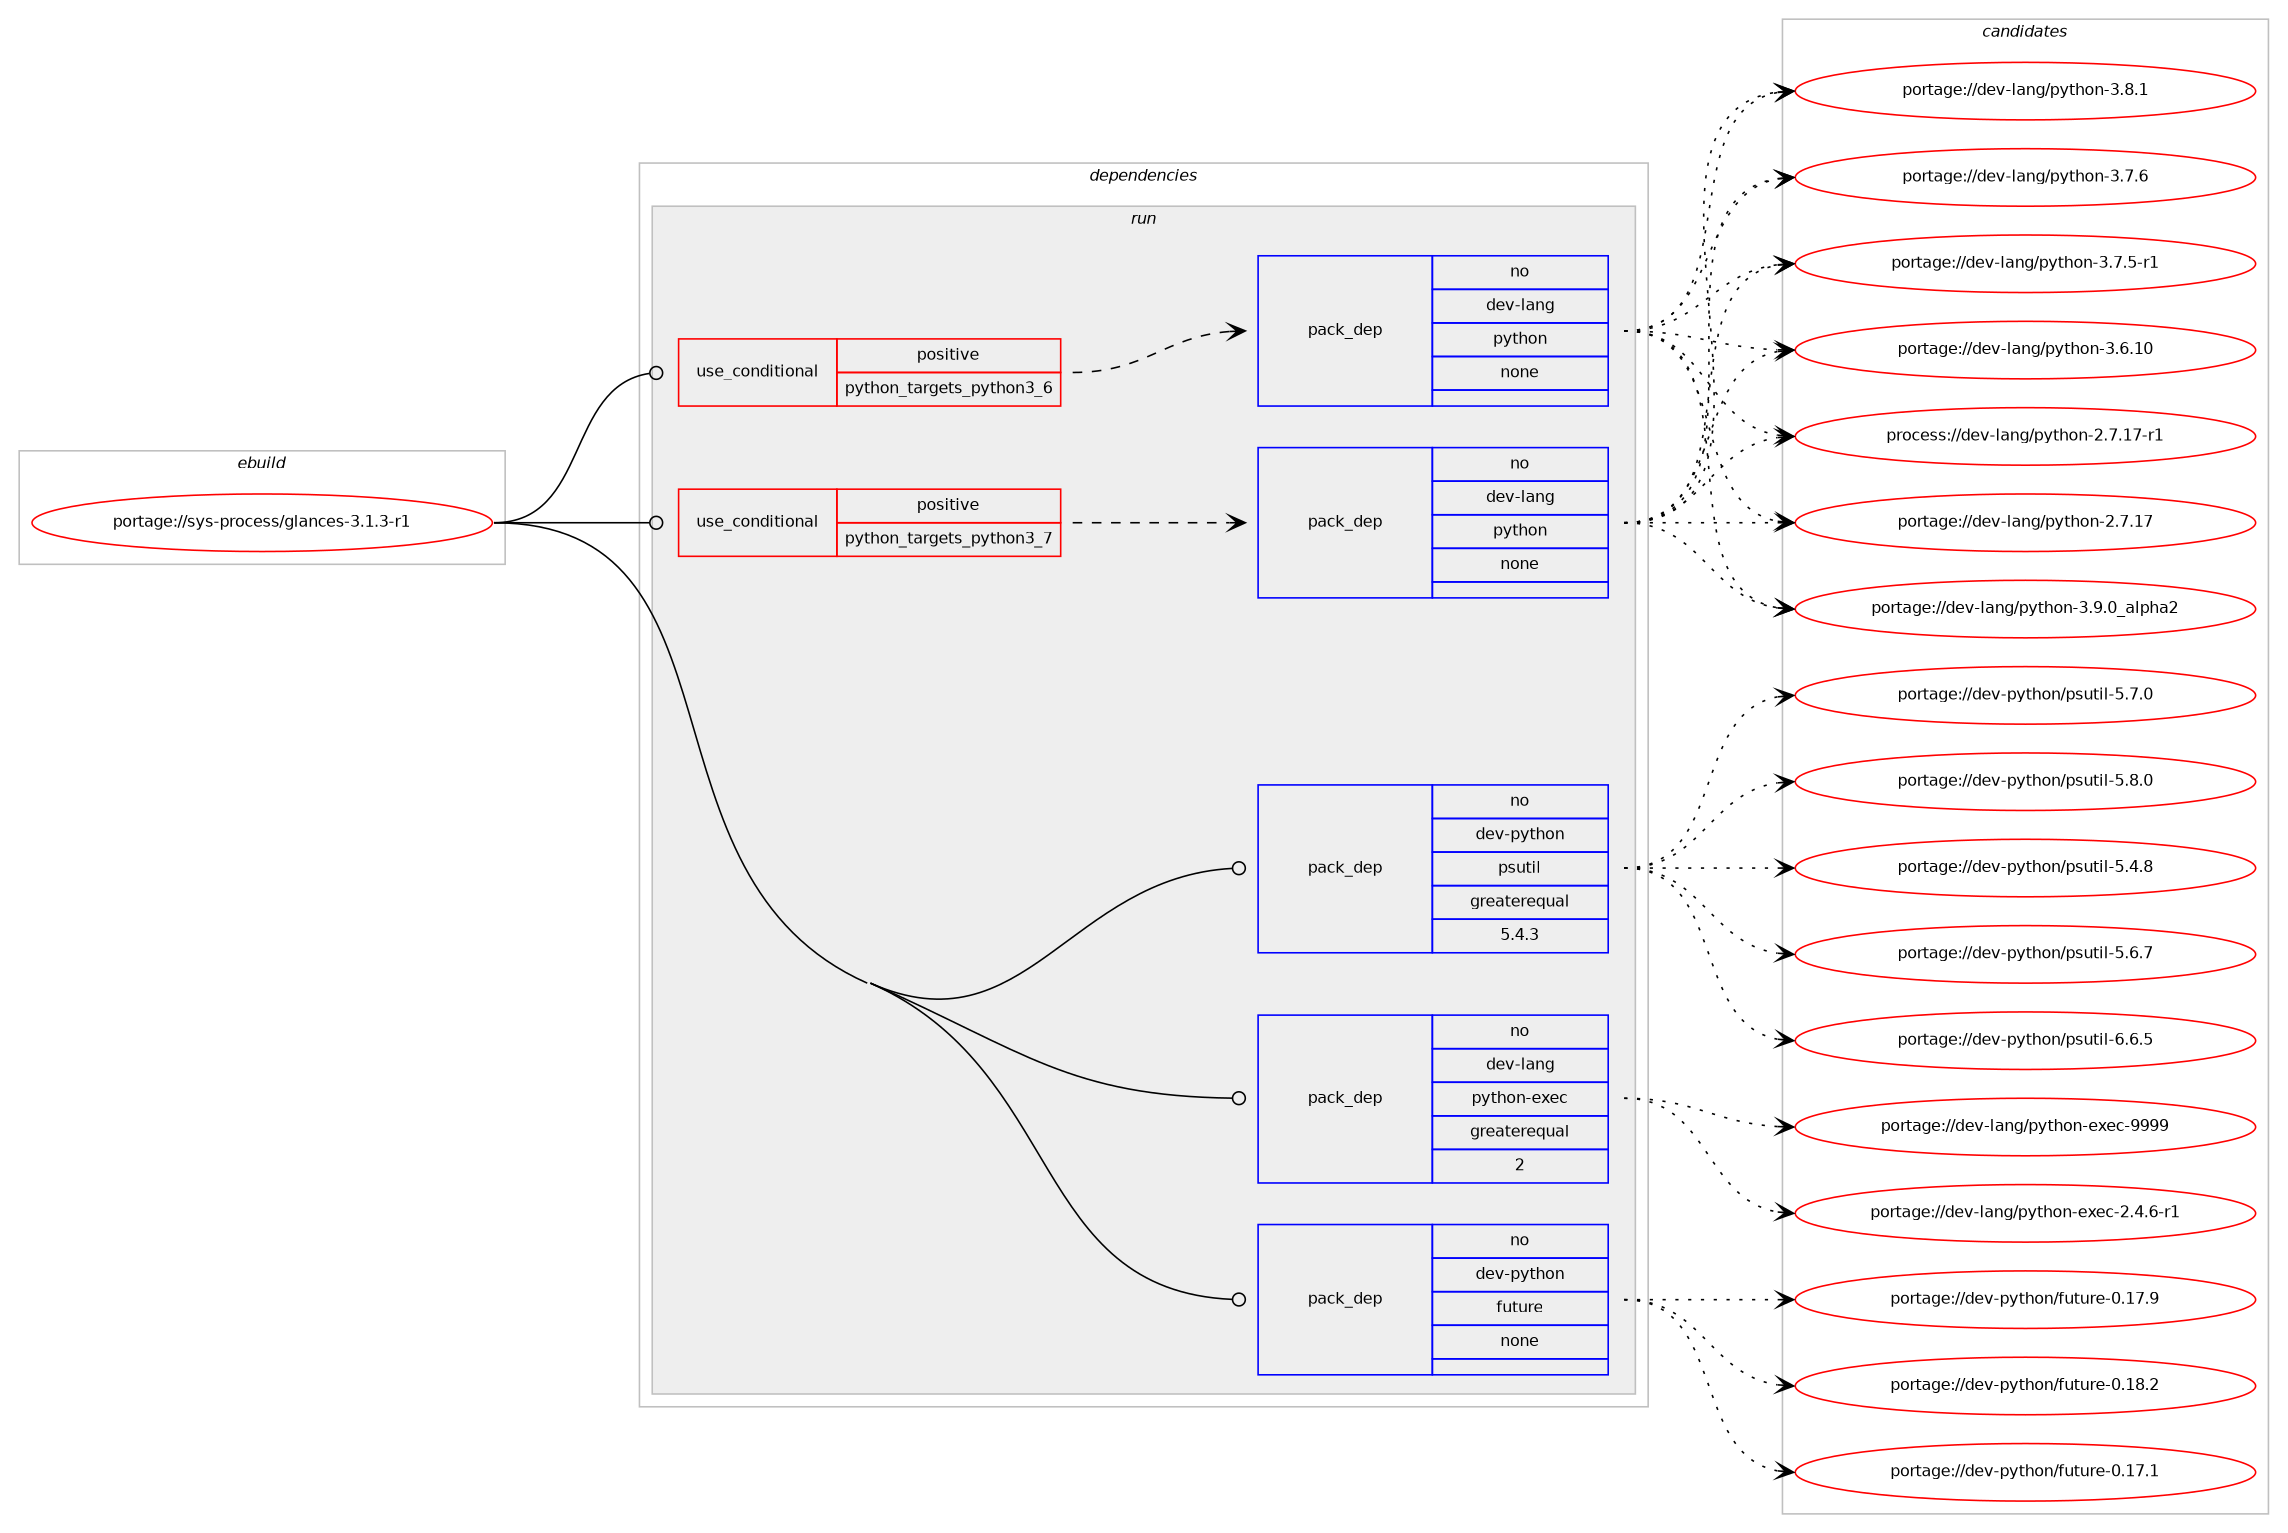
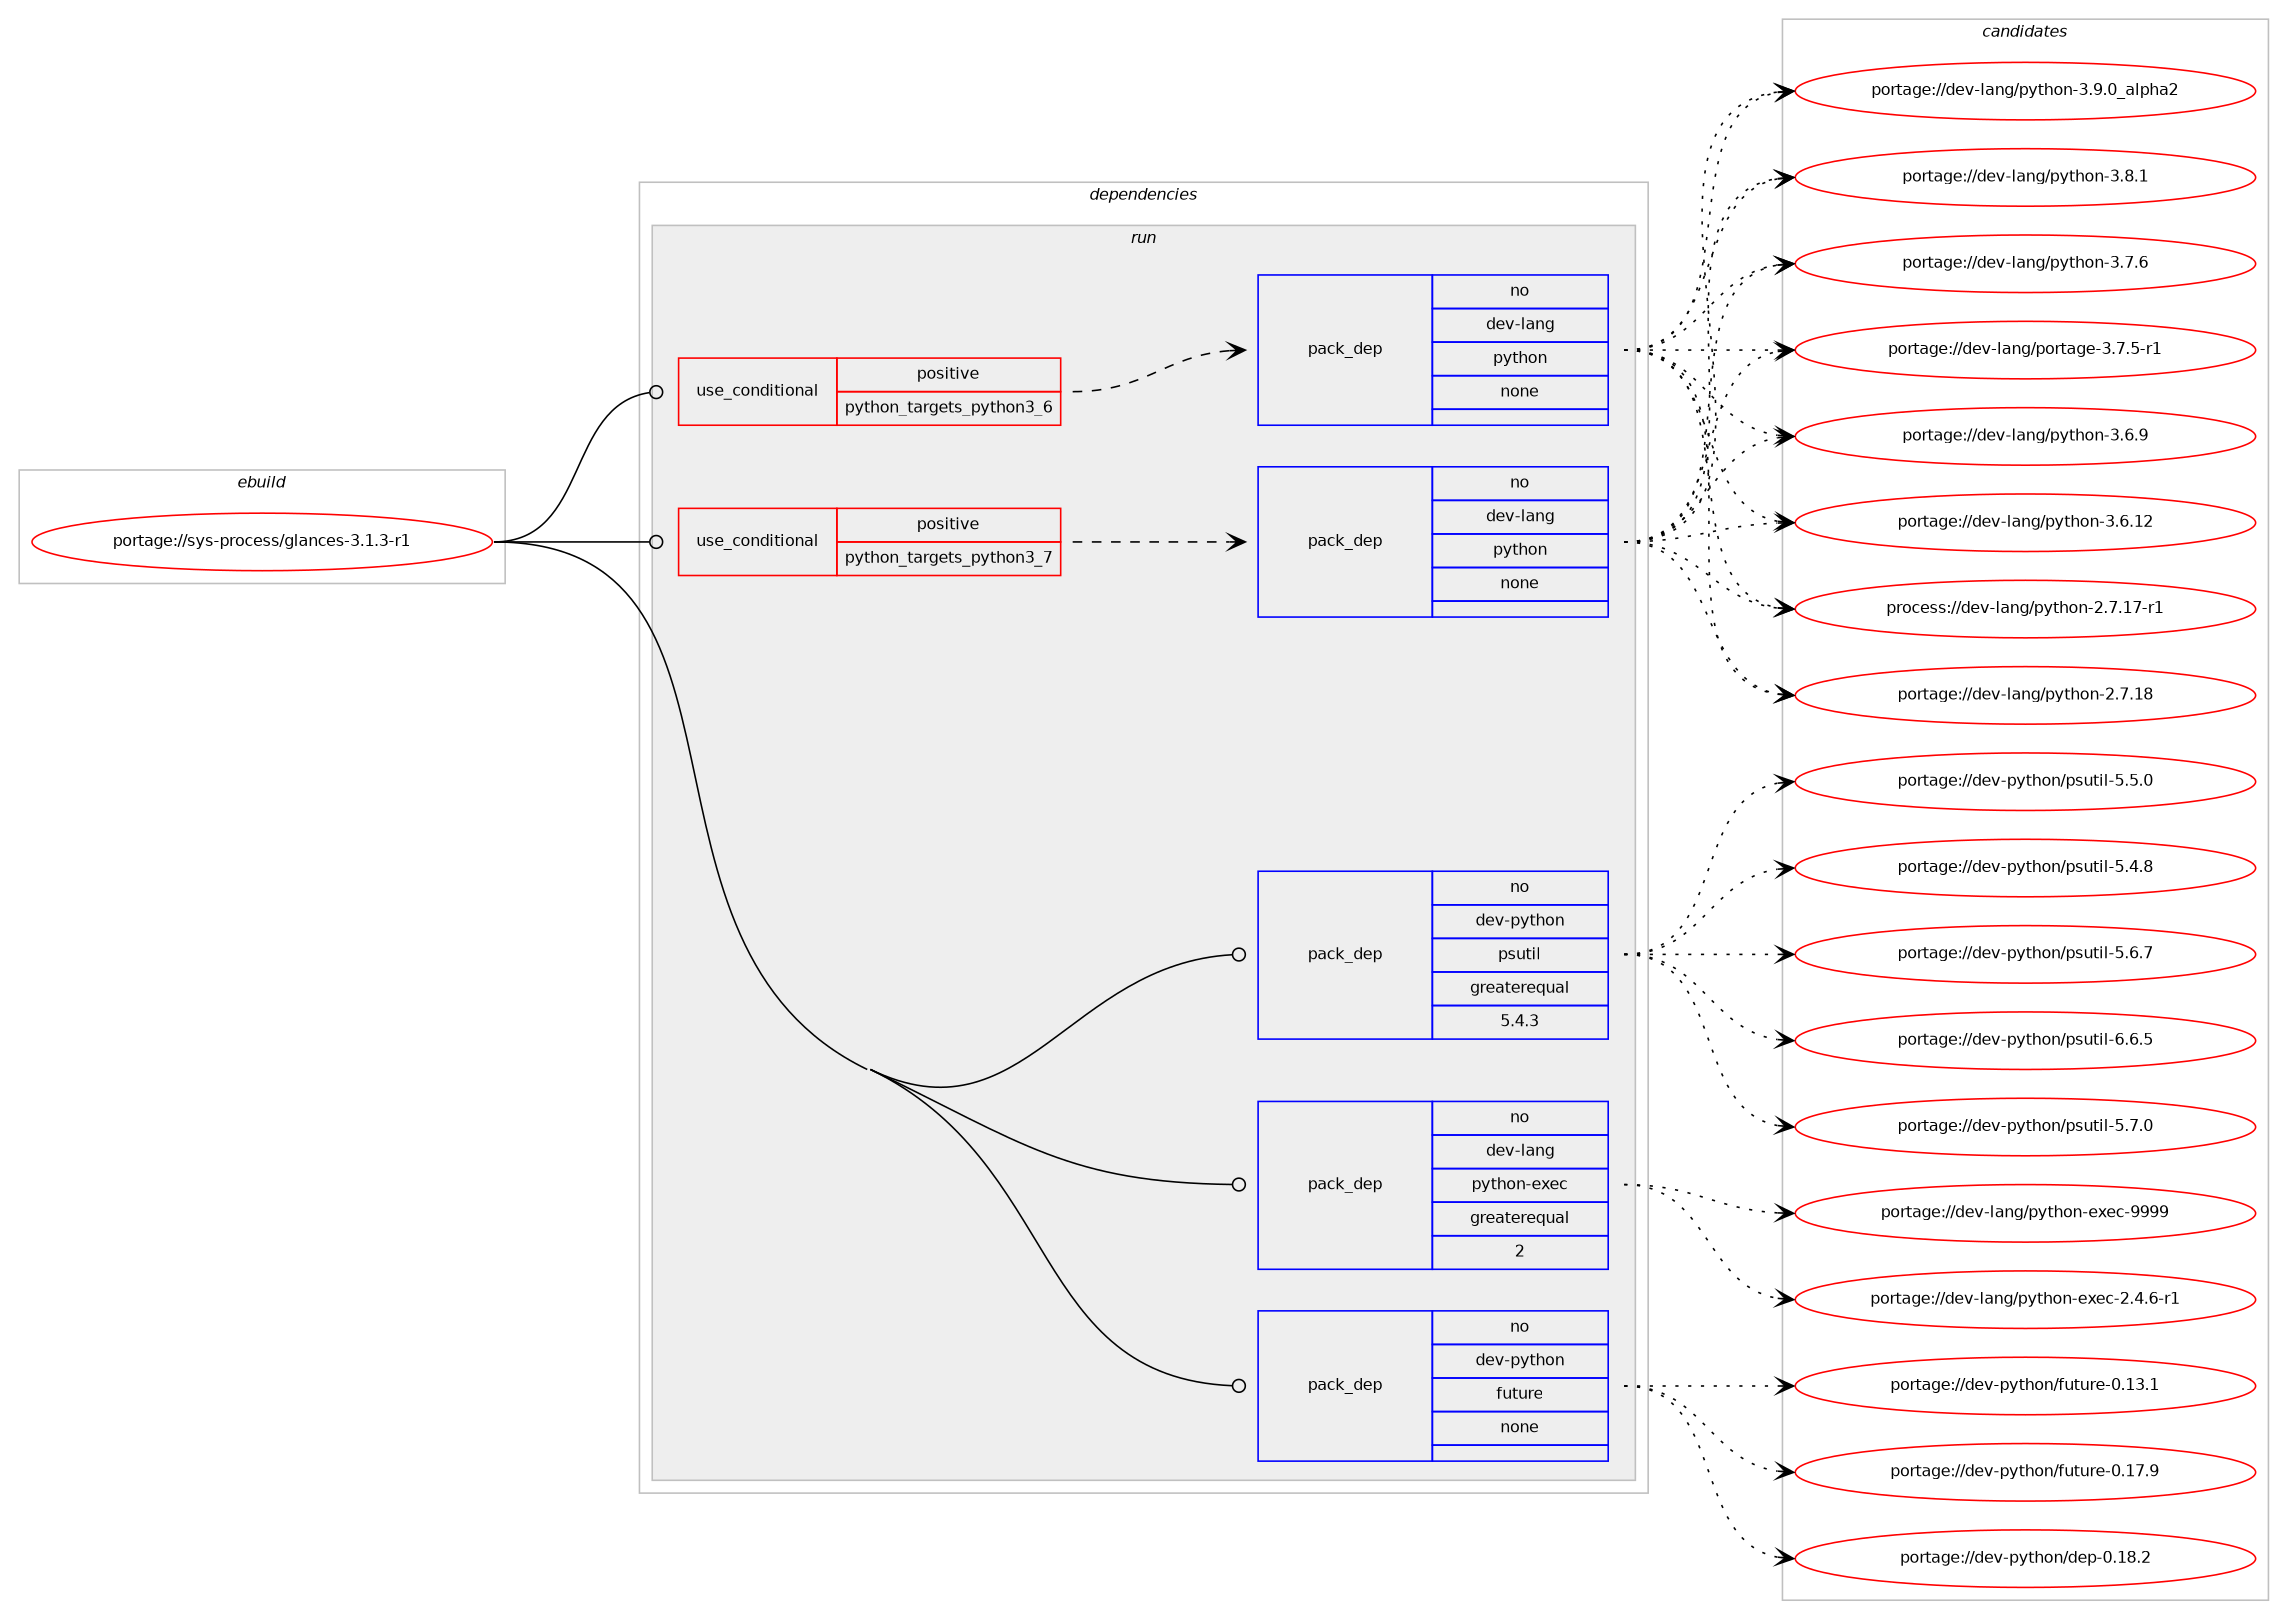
node "portage://dev-lang/python-3.7.5-r1": label "portage://dev-lang/python-3.7.5-r1" -> "portage://dev-lang/portage-3.7.5-r1"
node "portage://dev-lang/python-3.6.10": label "portage://dev-lang/python-3.6.10" -> "portage://dev-lang/python-3.6.12"
node "portage://dev-lang/python-3.6.9": added
node "portage://dev-lang/python-2.7.17": label "portage://dev-lang/python-2.7.17" -> "portage://dev-lang/python-2.7.18"
node "portage://dev-python/psutil-5.8.0": label "portage://dev-python/psutil-5.8.0" -> "portage://dev-python/psutil-5.5.0"
node "portage://dev-python/future-0.18.2": label "portage://dev-python/future-0.18.2" -> "portage://dev-python/dep-0.18.2"
node "portage://dev-python/future-0.17.1": label "portage://dev-python/future-0.17.1" -> "portage://dev-python/future-0.13.1"
